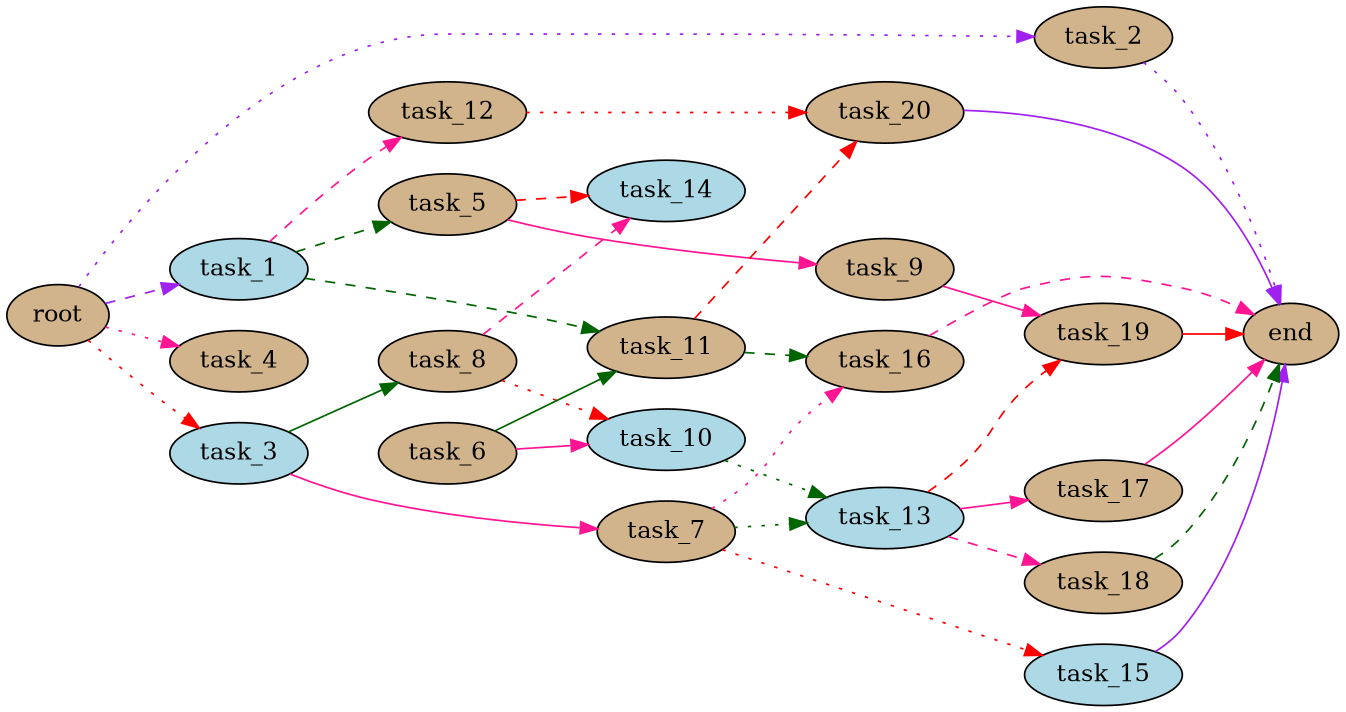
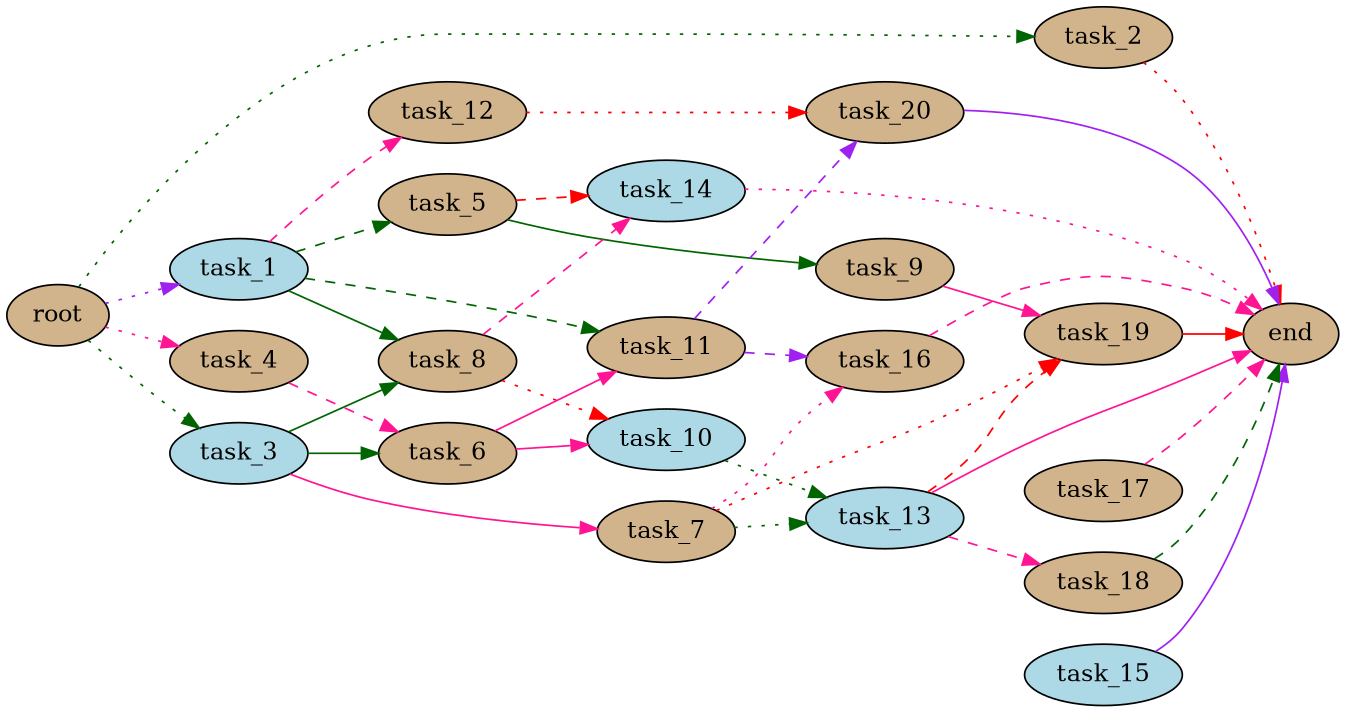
edge "root" -> "task_2": color purple -> darkgreen
edge "task_2" -> "end": color purple -> red
edge "task_14" -> "end": added
edge "task_11" -> "task_20": color red -> purple
edge "task_5" -> "task_9": color deeppink -> darkgreen
edge "root" -> "task_1": style dashed -> dotted
edge "task_1" -> "task_8": added
edge "task_11" -> "task_16": color darkgreen -> purple
edge "root" -> "task_3": color red -> darkgreen
edge "task_4" -> "task_6": added
edge "task_6" -> "task_11": color darkgreen -> deeppink
edge "task_17" -> "end": style solid -> dashed
edge "task_3" -> "task_6": added
edge "task_13" -> "task_17": now "task_13" -> "end"
edge "task_7" -> "task_15": now "task_7" -> "task_19"
